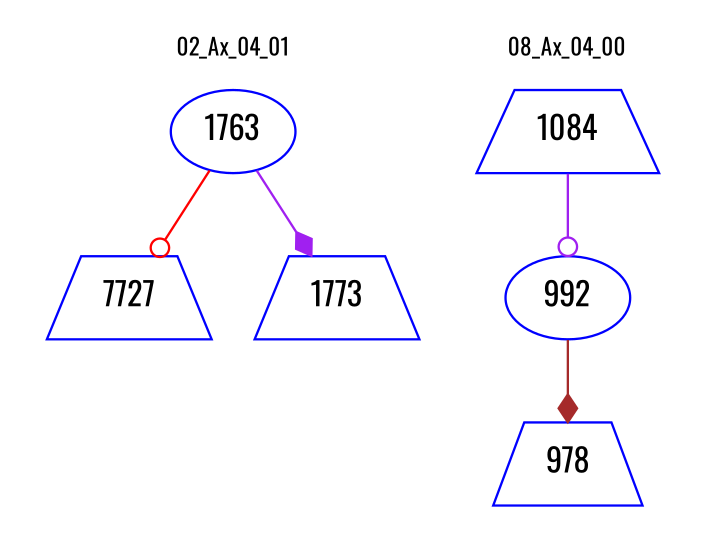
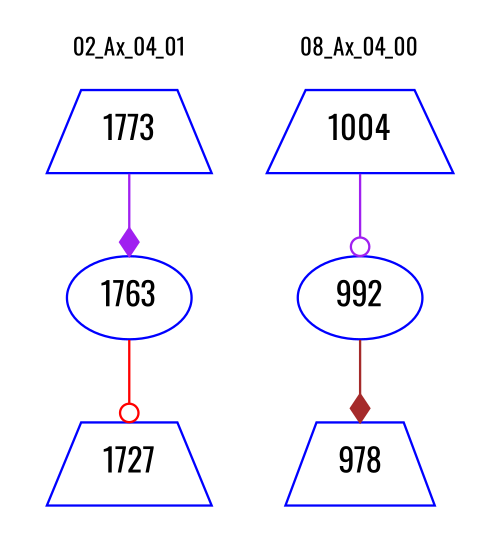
node "1084": label "1084" -> "1004"
edge "1763" -> "1773": reversed
node "7727": label "7727" -> "1727"
